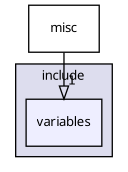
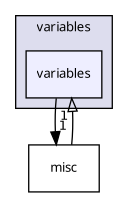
cluster "include": label "include" -> "variables"
edge "variables" -> "misc": added
